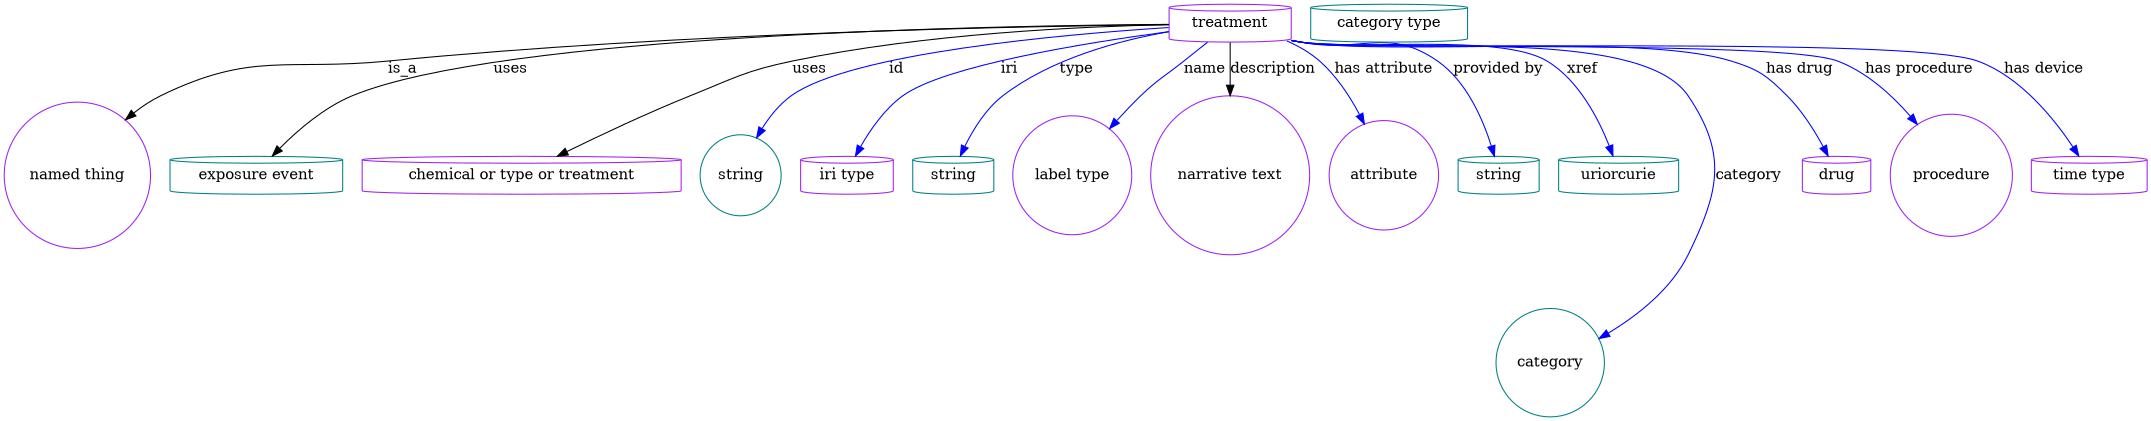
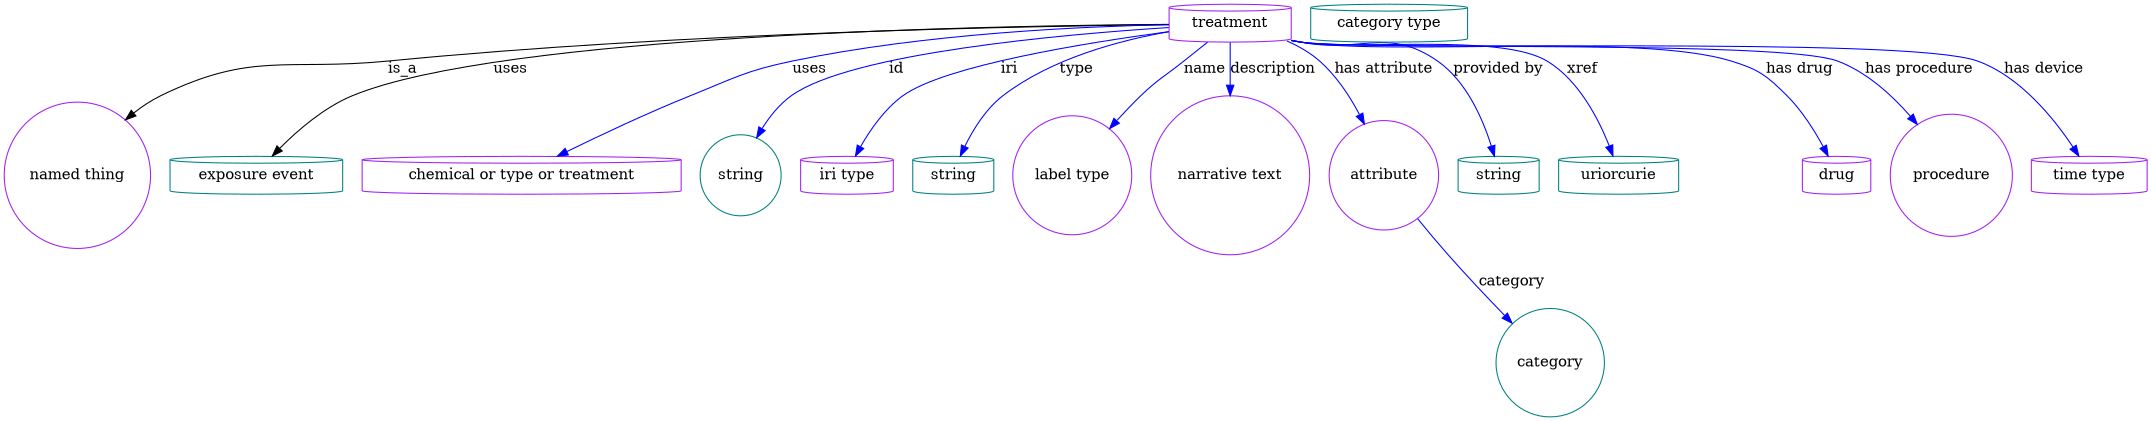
edge "treatment" -> "chemical or type or treatment": color black -> blue
edge "treatment" -> "narrative text": color black -> blue
edge "treatment" -> "category": now "attribute" -> "category"
